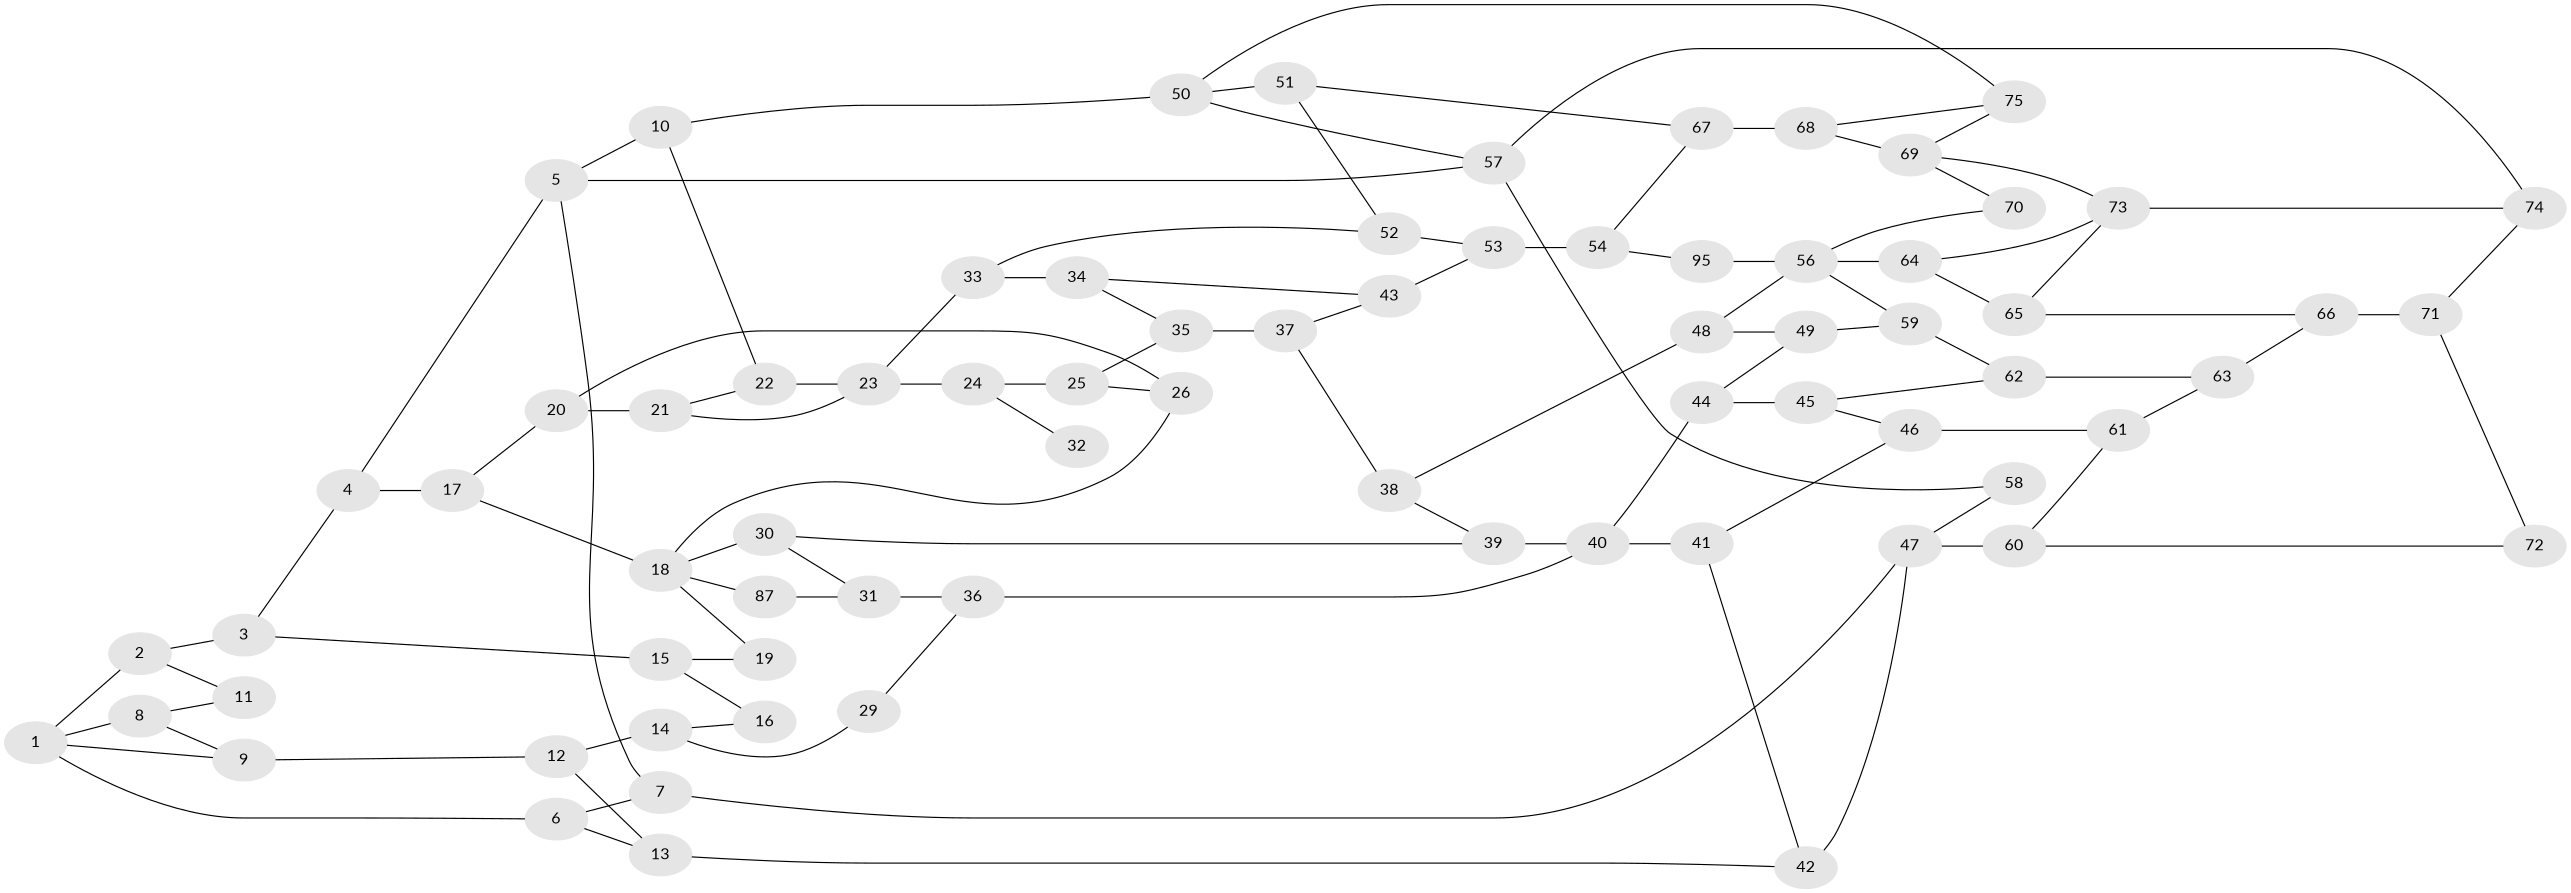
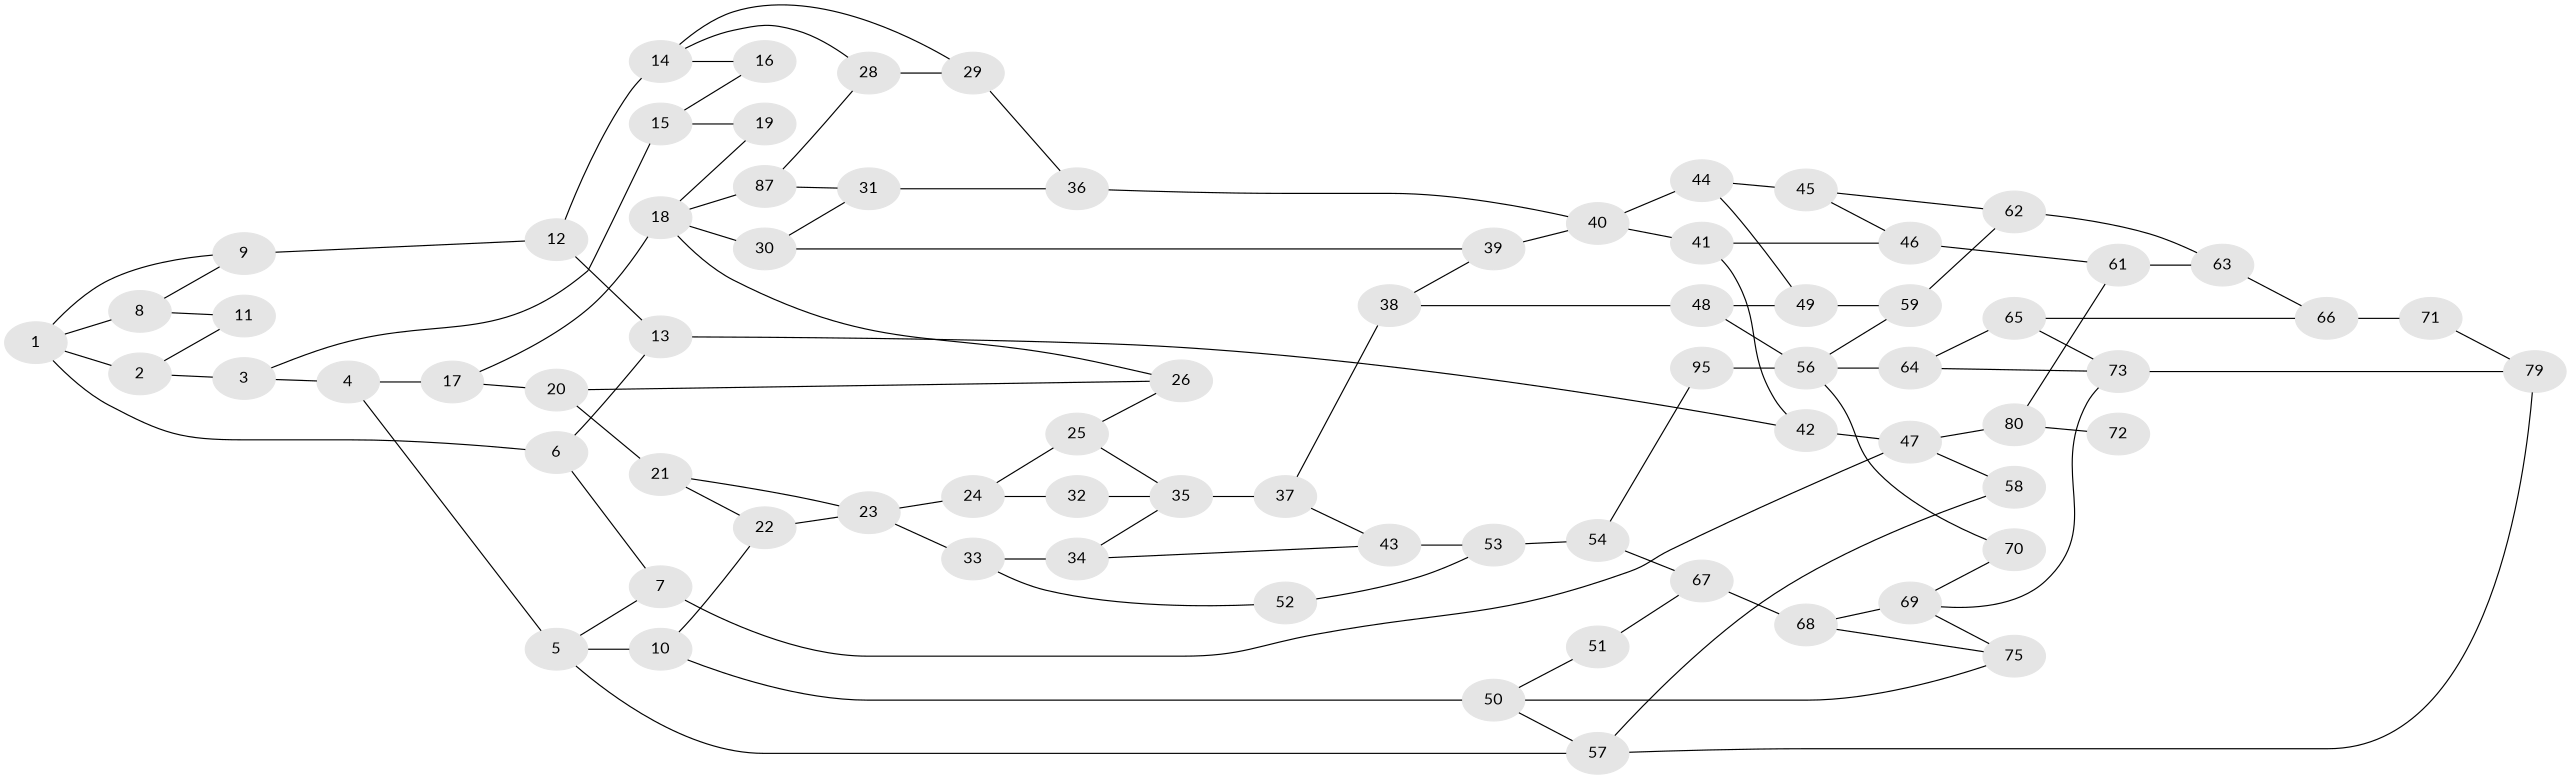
node "28": added
edge "51" -- "52": removed
node "74": label "74" -> "79"
edge "71" -- "72": removed
edge "32" -- "35": added
node "60": label "60" -> "80"
